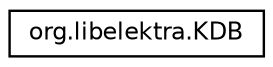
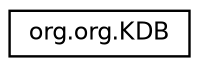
node "org.libelektra.KDB": label "org.libelektra.KDB" -> "org.org.KDB"
